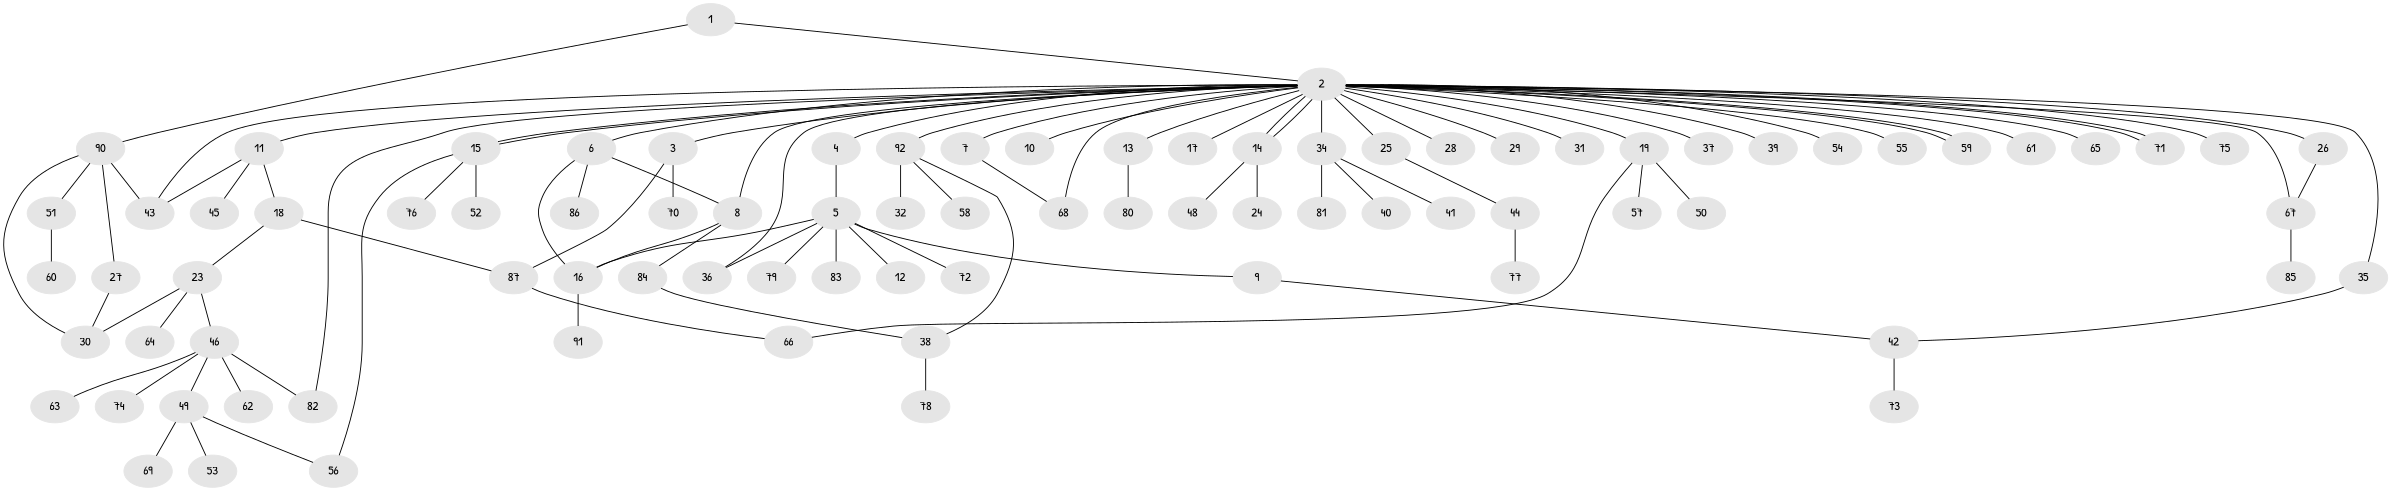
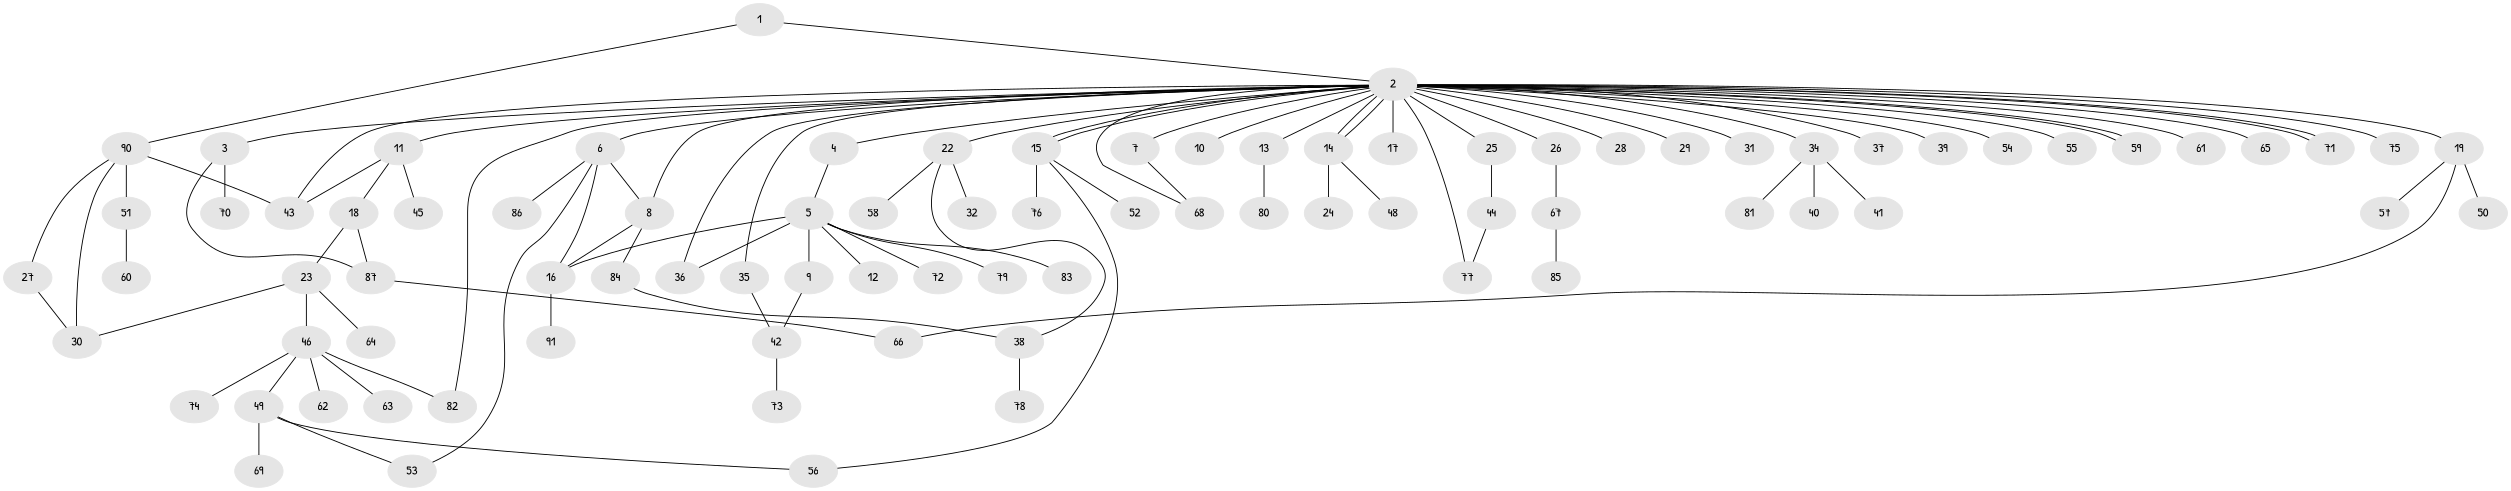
edge "2" -- "67": now "2" -- "77"
node "92": label "92" -> "22"
edge "6" -- "53": added
